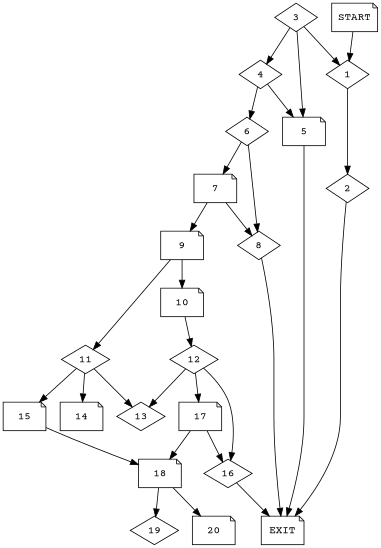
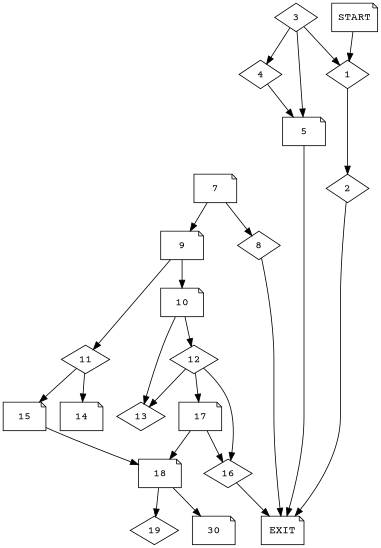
node "6": removed
edge "11" -> "13": now "10" -> "13"
node "20": label "20" -> "30"
